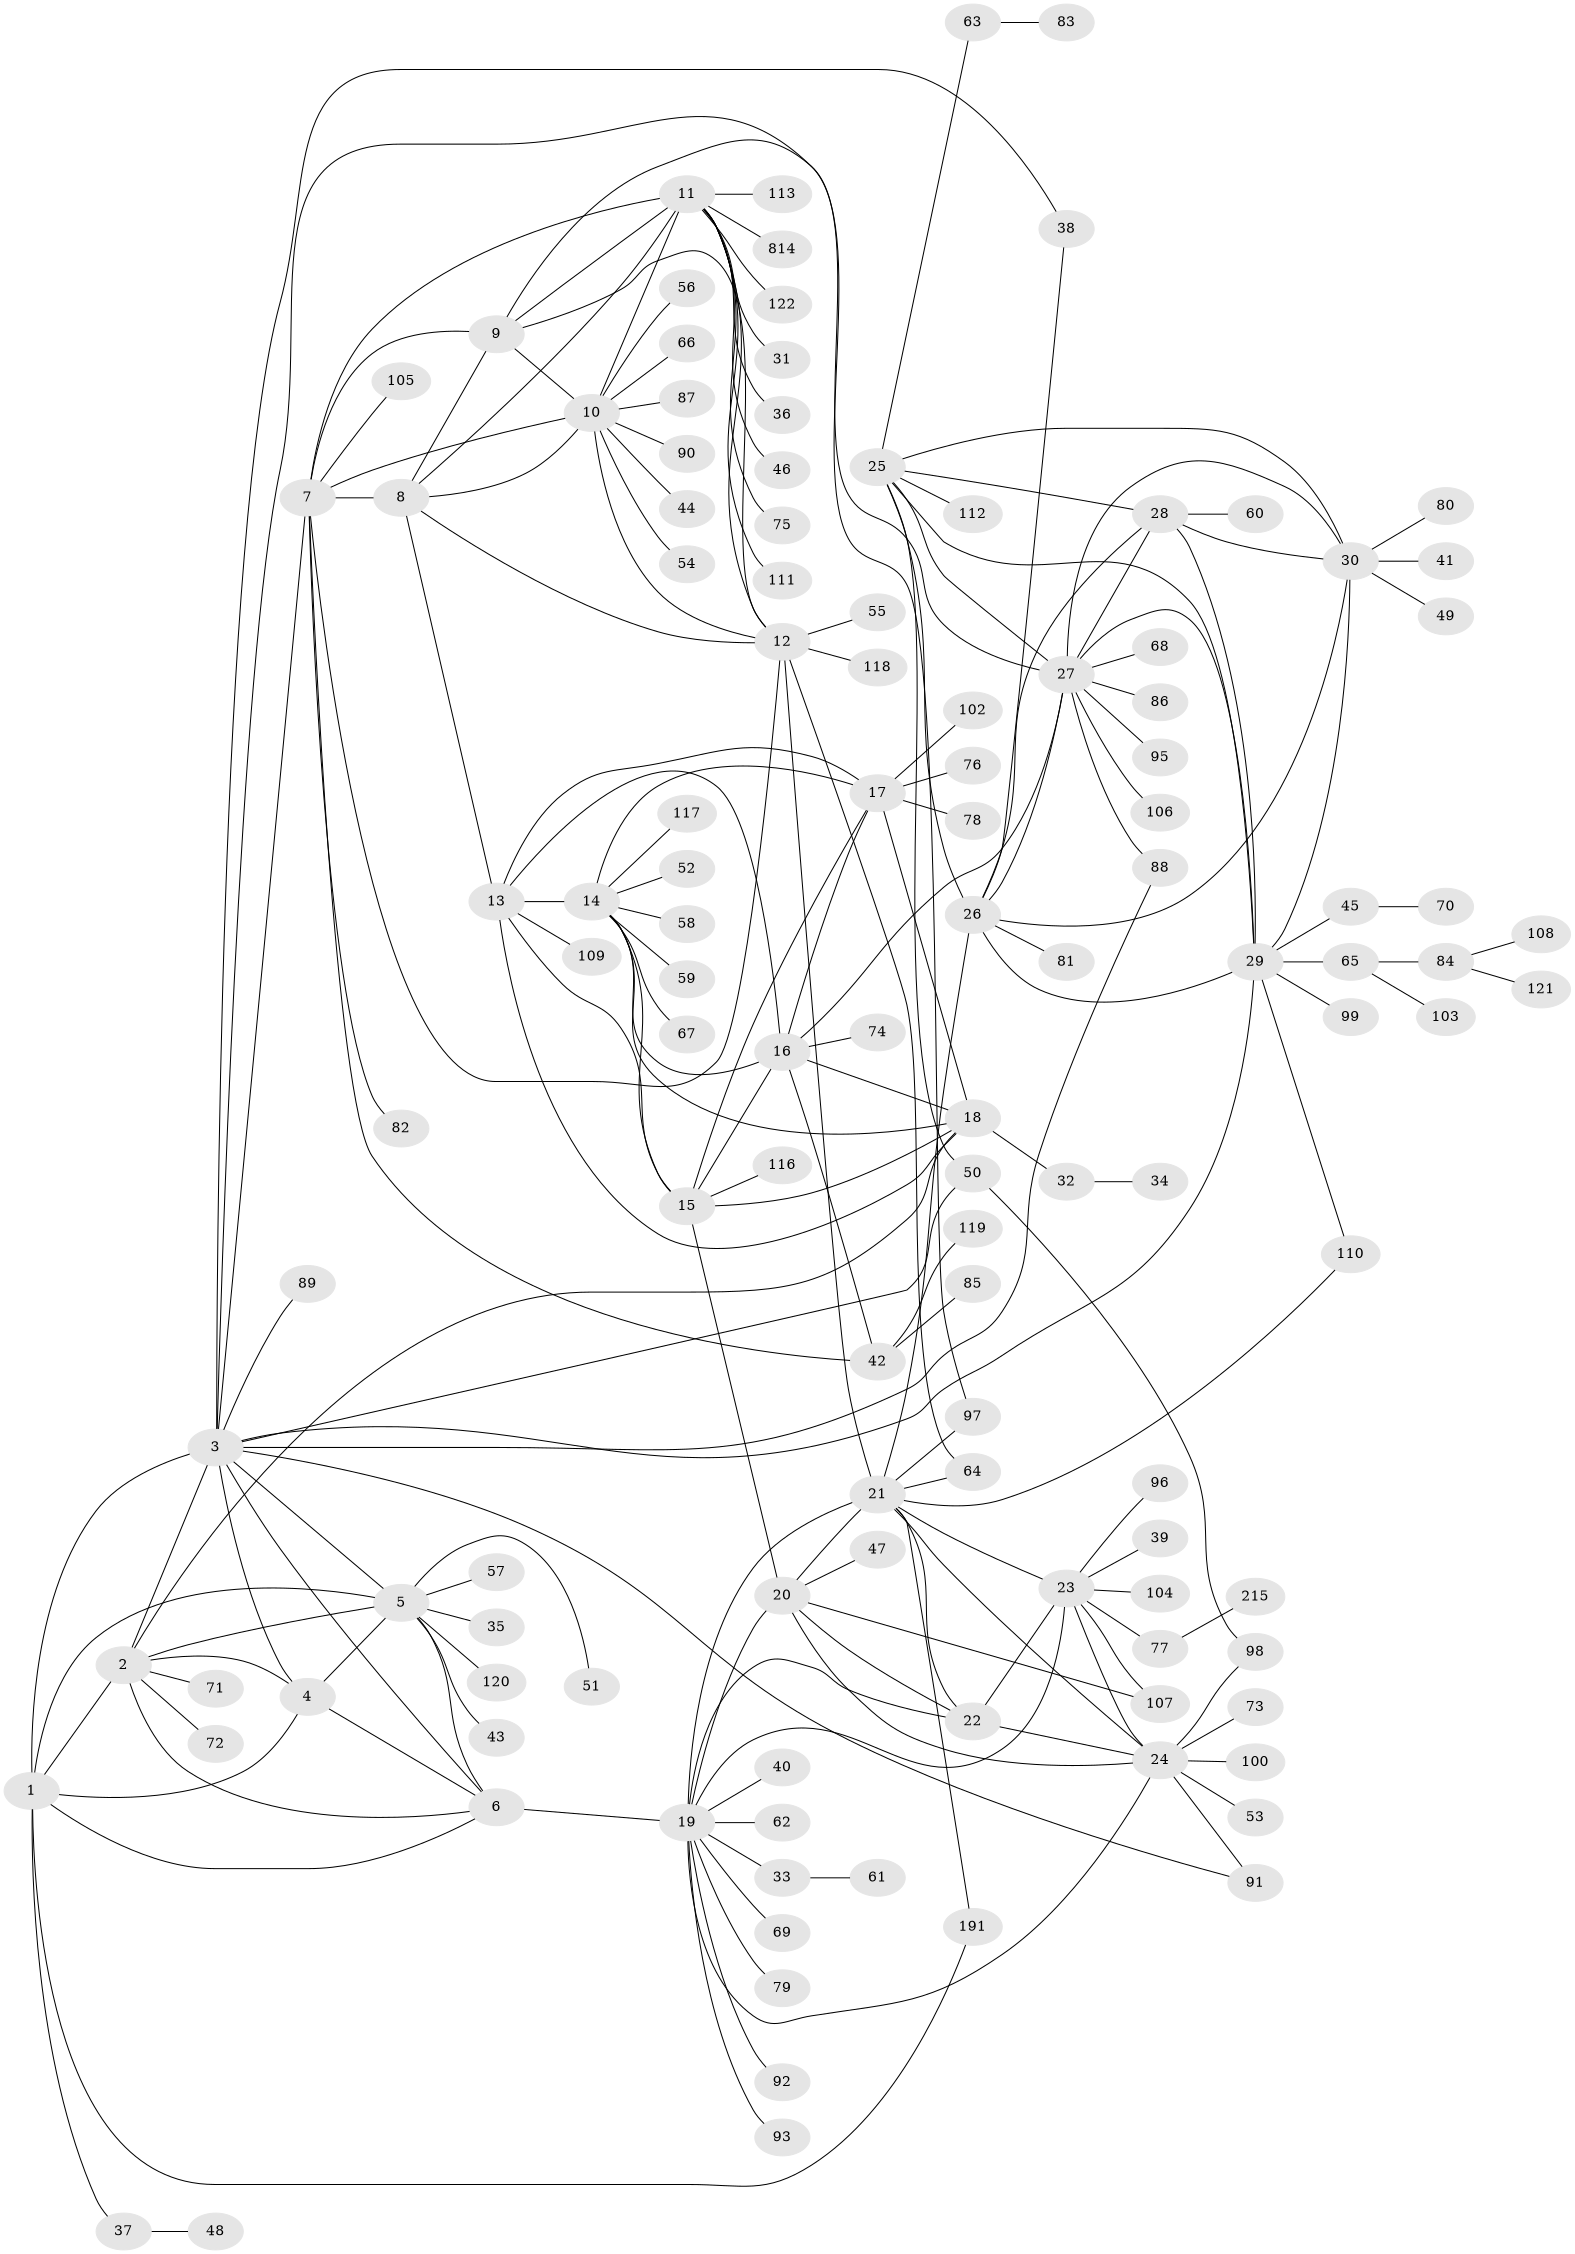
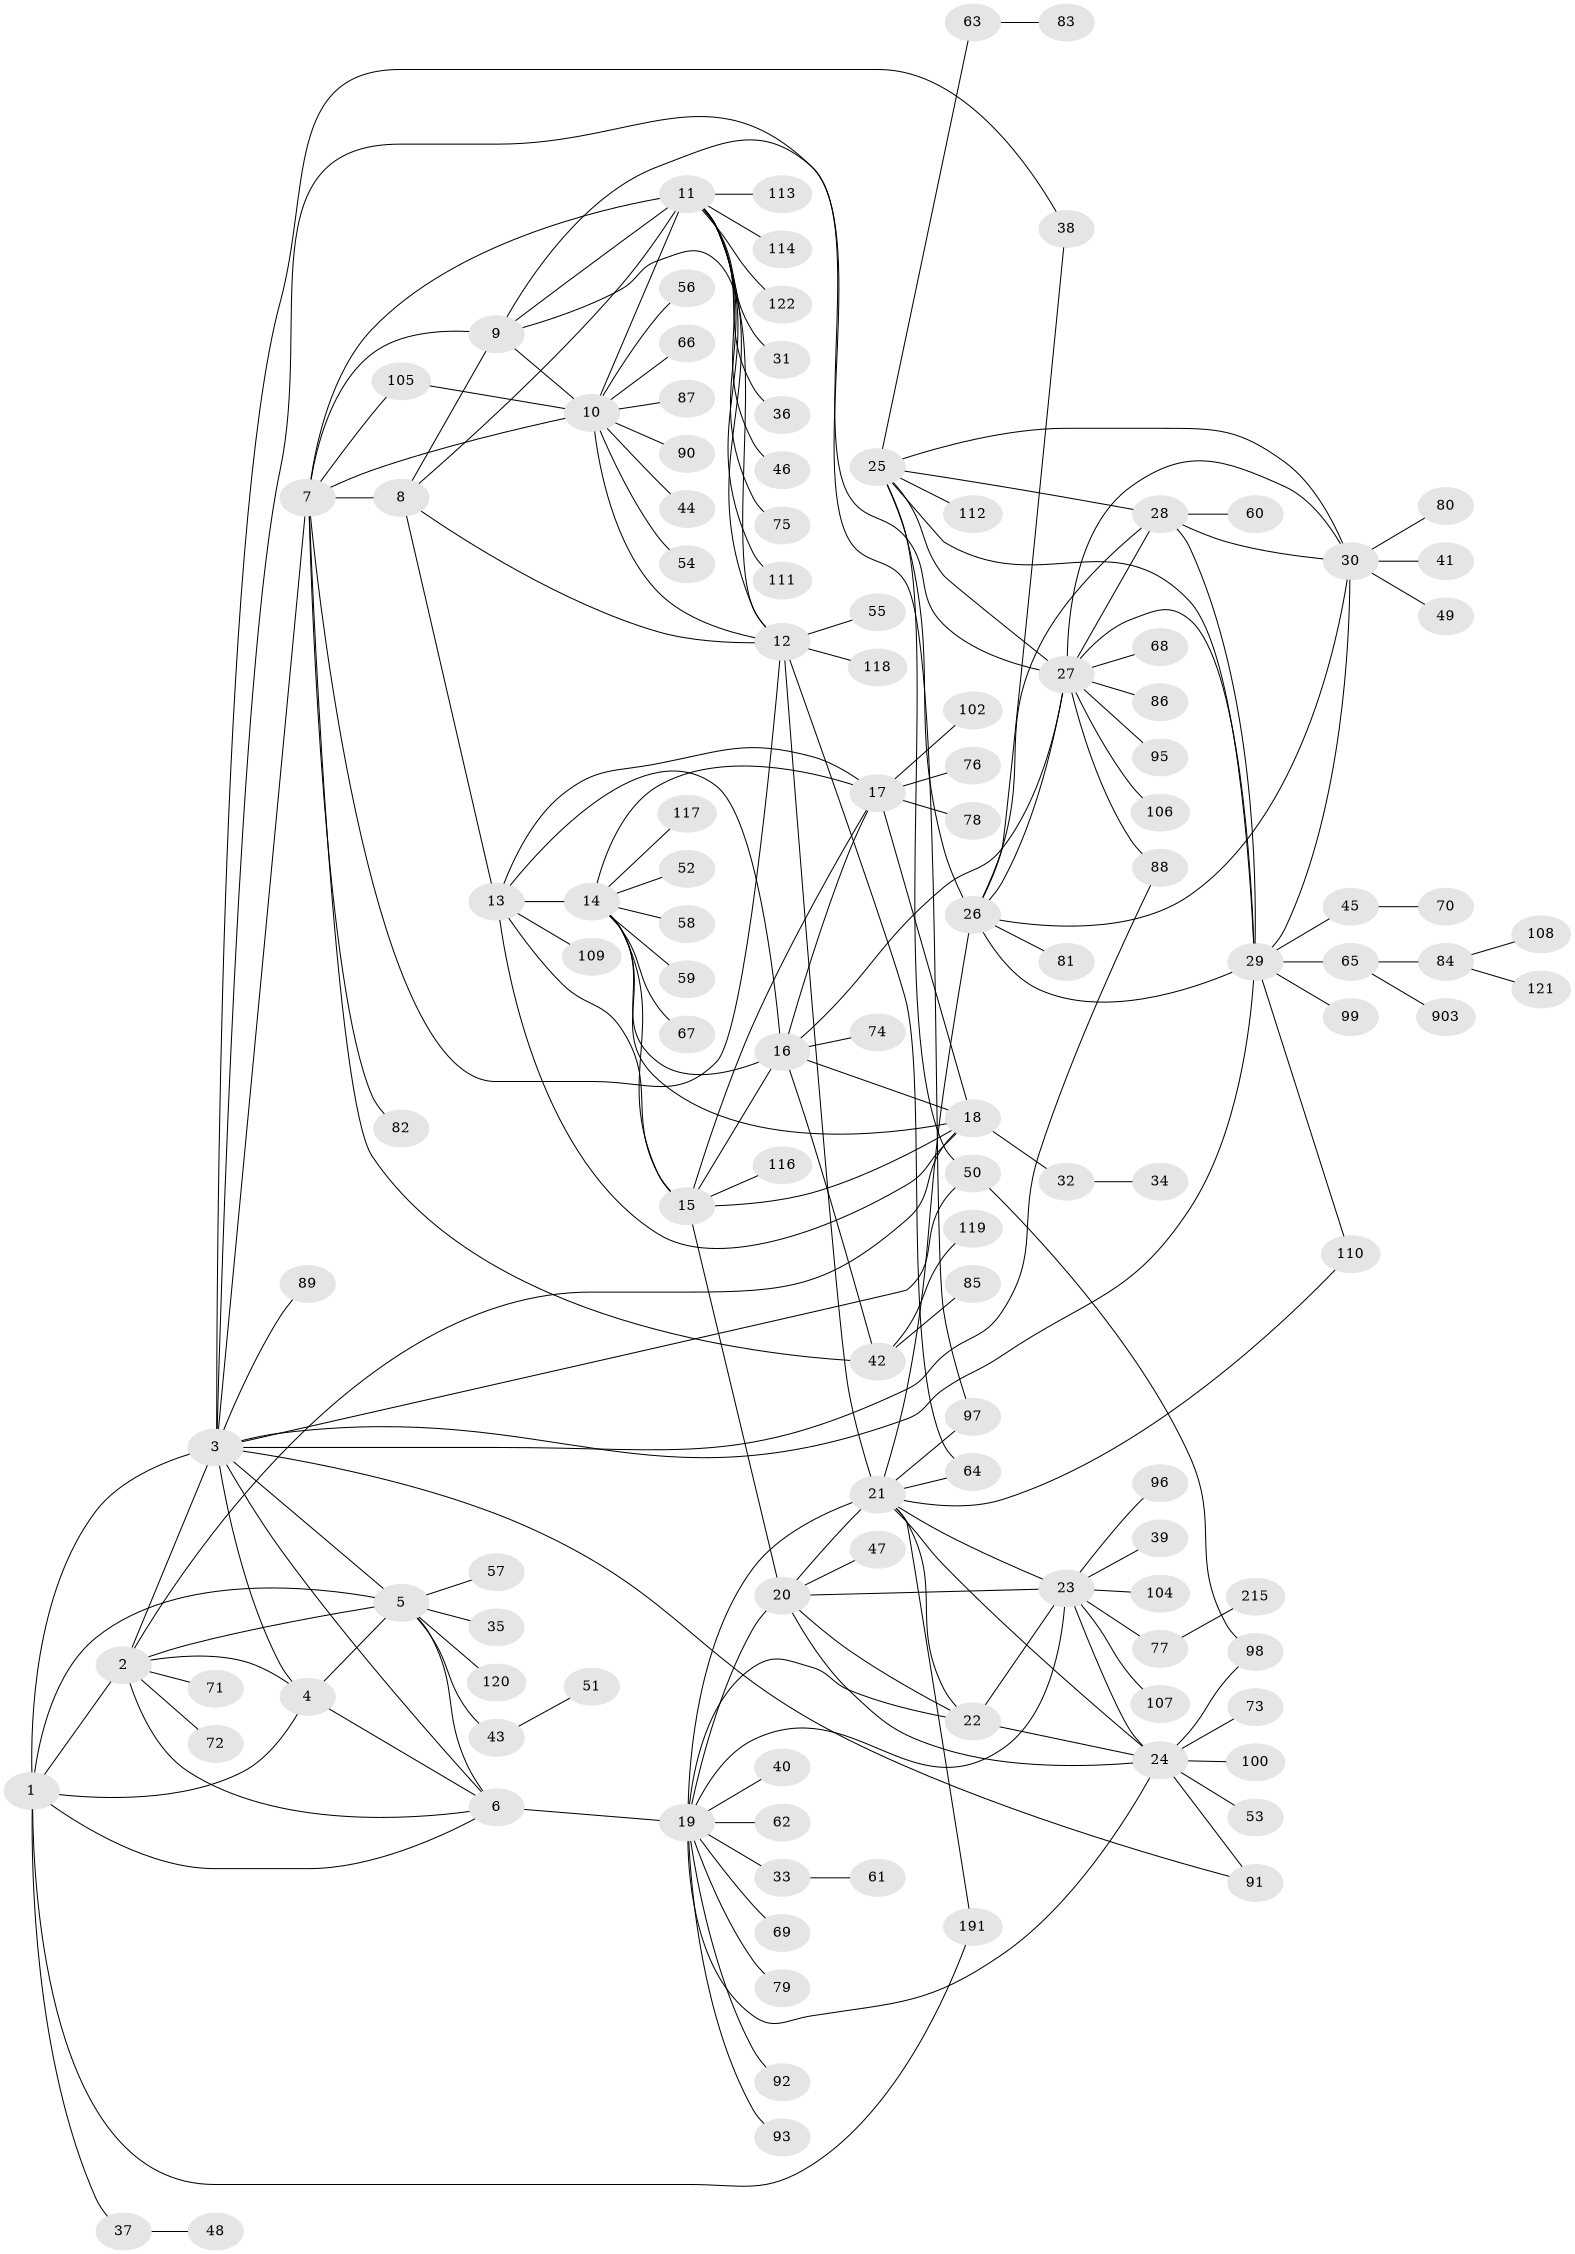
node "814": label "814" -> "114"
edge "10" -- "8": now "10" -- "105"
node "103": label "103" -> "903"
edge "5" -- "51": now "43" -- "51"
edge "20" -- "107": now "20" -- "23"
